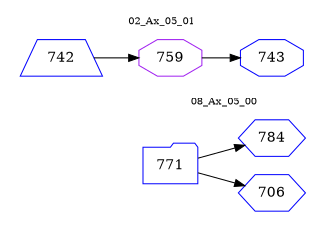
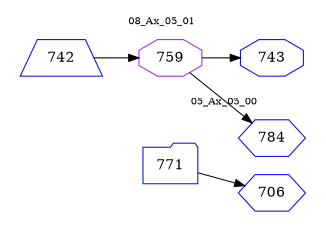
cluster "02_Ax_05_01": label "02_Ax_05_01" -> "08_Ax_05_01"
cluster "08_Ax_05_00": label "08_Ax_05_00" -> "05_Ax_05_00"
edge "771" -> "784": now "759" -> "784"
